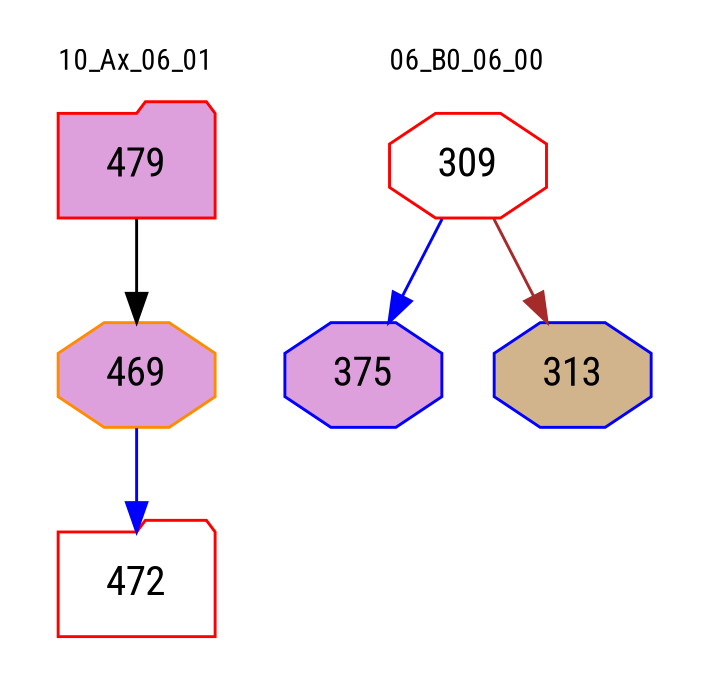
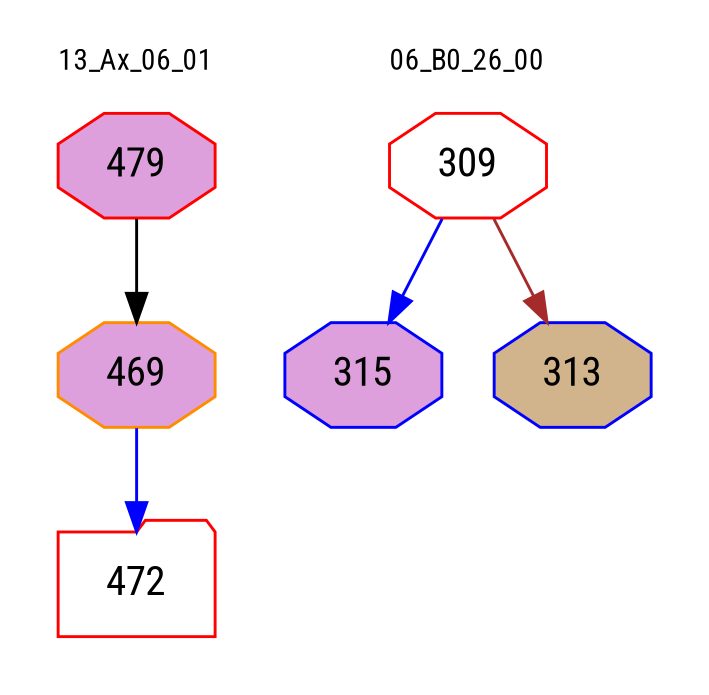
cluster "10_Ax_06_01": label "10_Ax_06_01" -> "13_Ax_06_01"
cluster "06_B0_06_00": label "06_B0_06_00" -> "06_B0_26_00"
node "479": shape folder -> octagon
node "375": label "375" -> "315"
